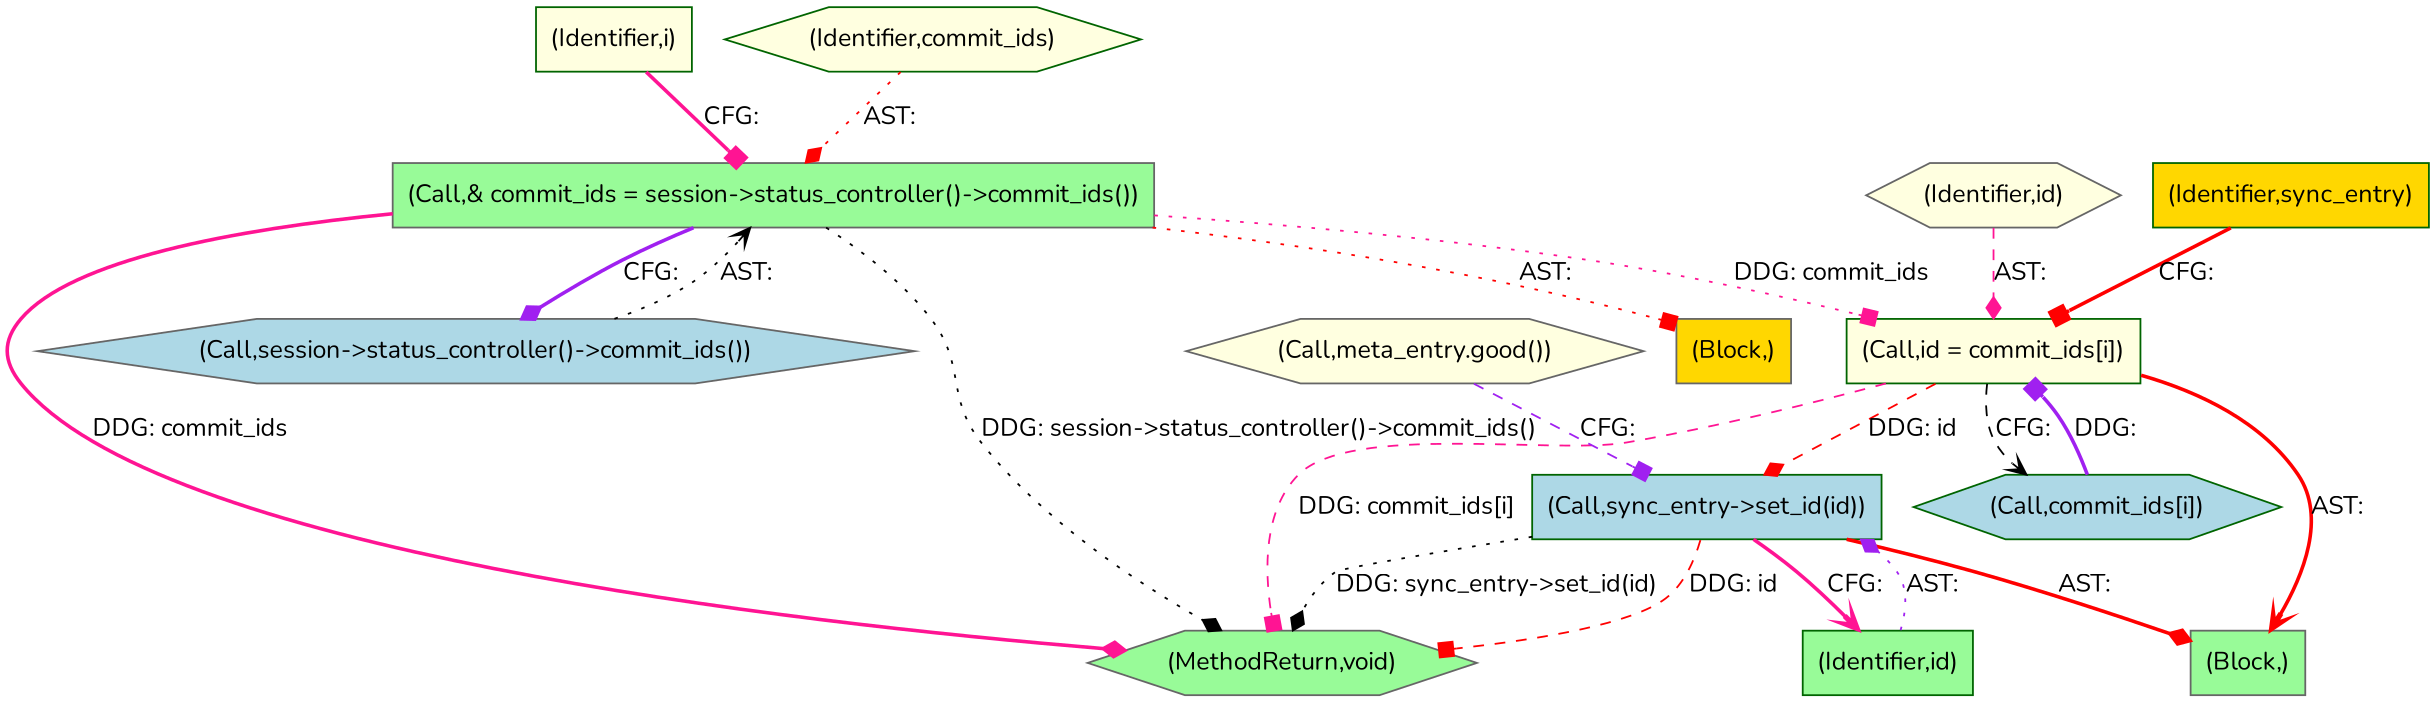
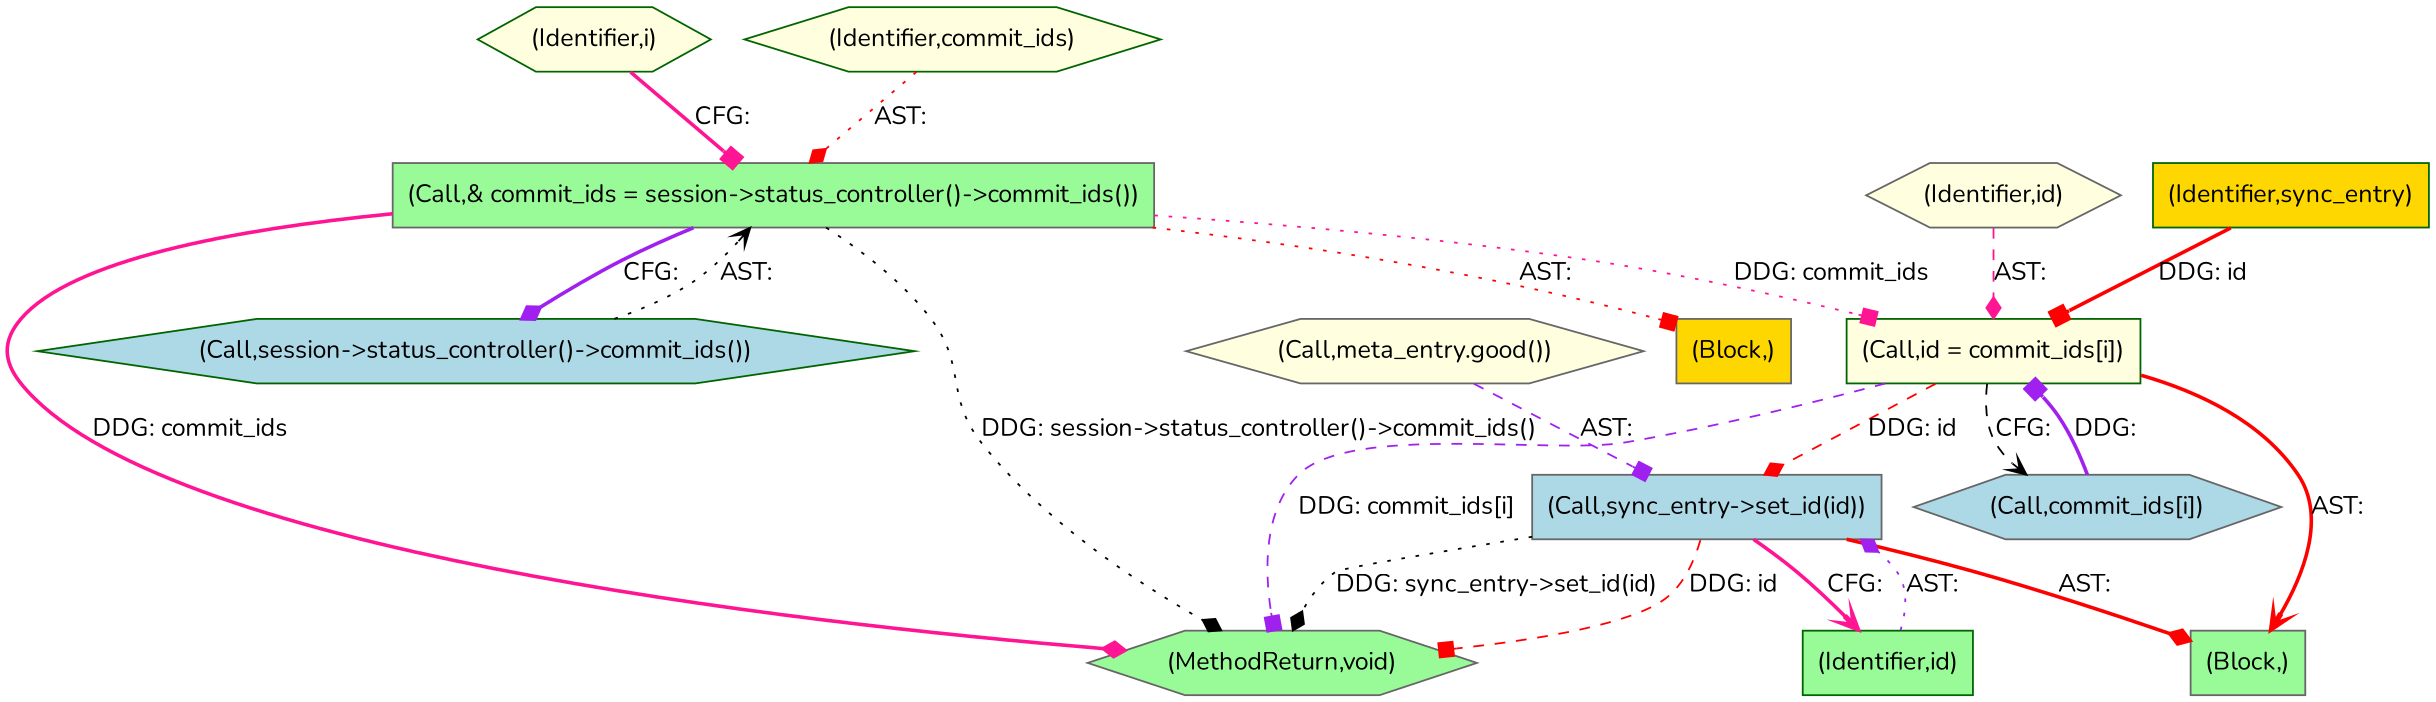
node "(Identifier,i)": shape box -> hexagon
edge "(Identifier,sync_entry)" -> "(Call,id = commit_ids[i])": label "CFG: " -> "DDG: id"
node "(Call,session->status_controller()->commit_ids())": color gray40 -> darkgreen
edge "(Call,meta_entry.good())" -> "(Call,sync_entry->set_id(id))": label "CFG: " -> "AST: "
edge "(Call,id = commit_ids[i])" -> "(MethodReturn,void)": color deeppink -> purple
node "(Call,sync_entry->set_id(id))": color darkgreen -> gray40
node "(Call,commit_ids[i])": color darkgreen -> gray40
